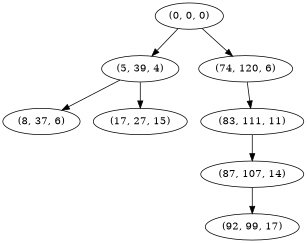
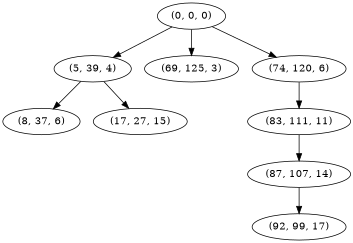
node "(69, 125, 3)": added
